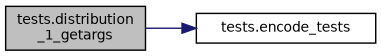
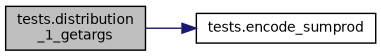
node "tests.encode_tests": label "tests.encode_tests" -> "tests.encode_sumprod"
